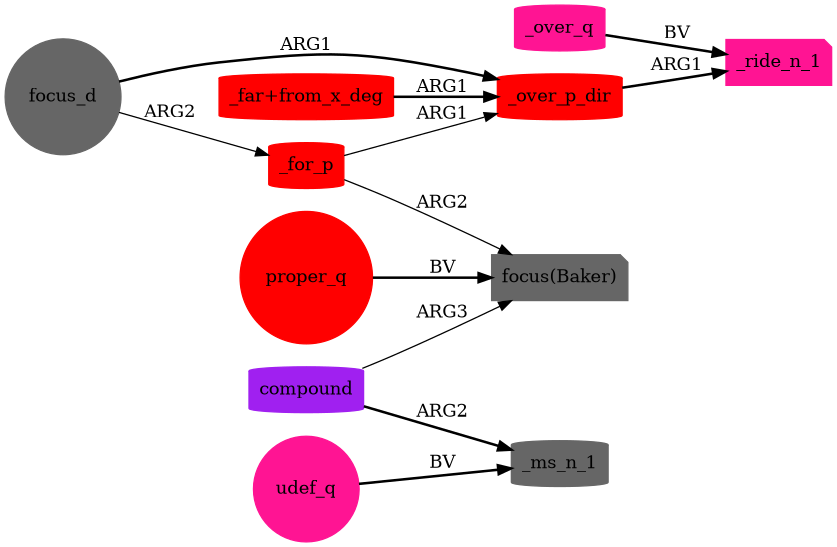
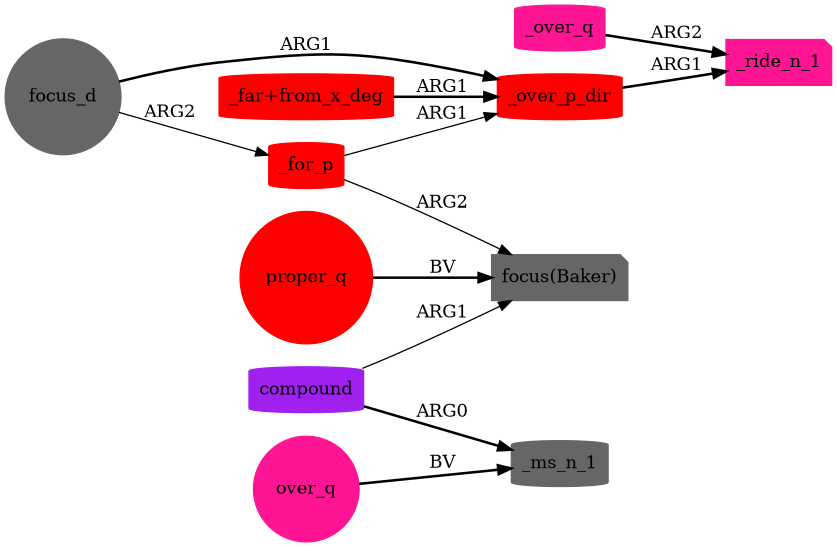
edge "_over_q" -> "_ride_n_1": label "BV" -> "ARG2"
edge "compound" -> "focus(Baker)": label "ARG3" -> "ARG1"
edge "compound" -> "_ms_n_1": label "ARG2" -> "ARG0"
node "udef_q": label "udef_q" -> "over_q"
